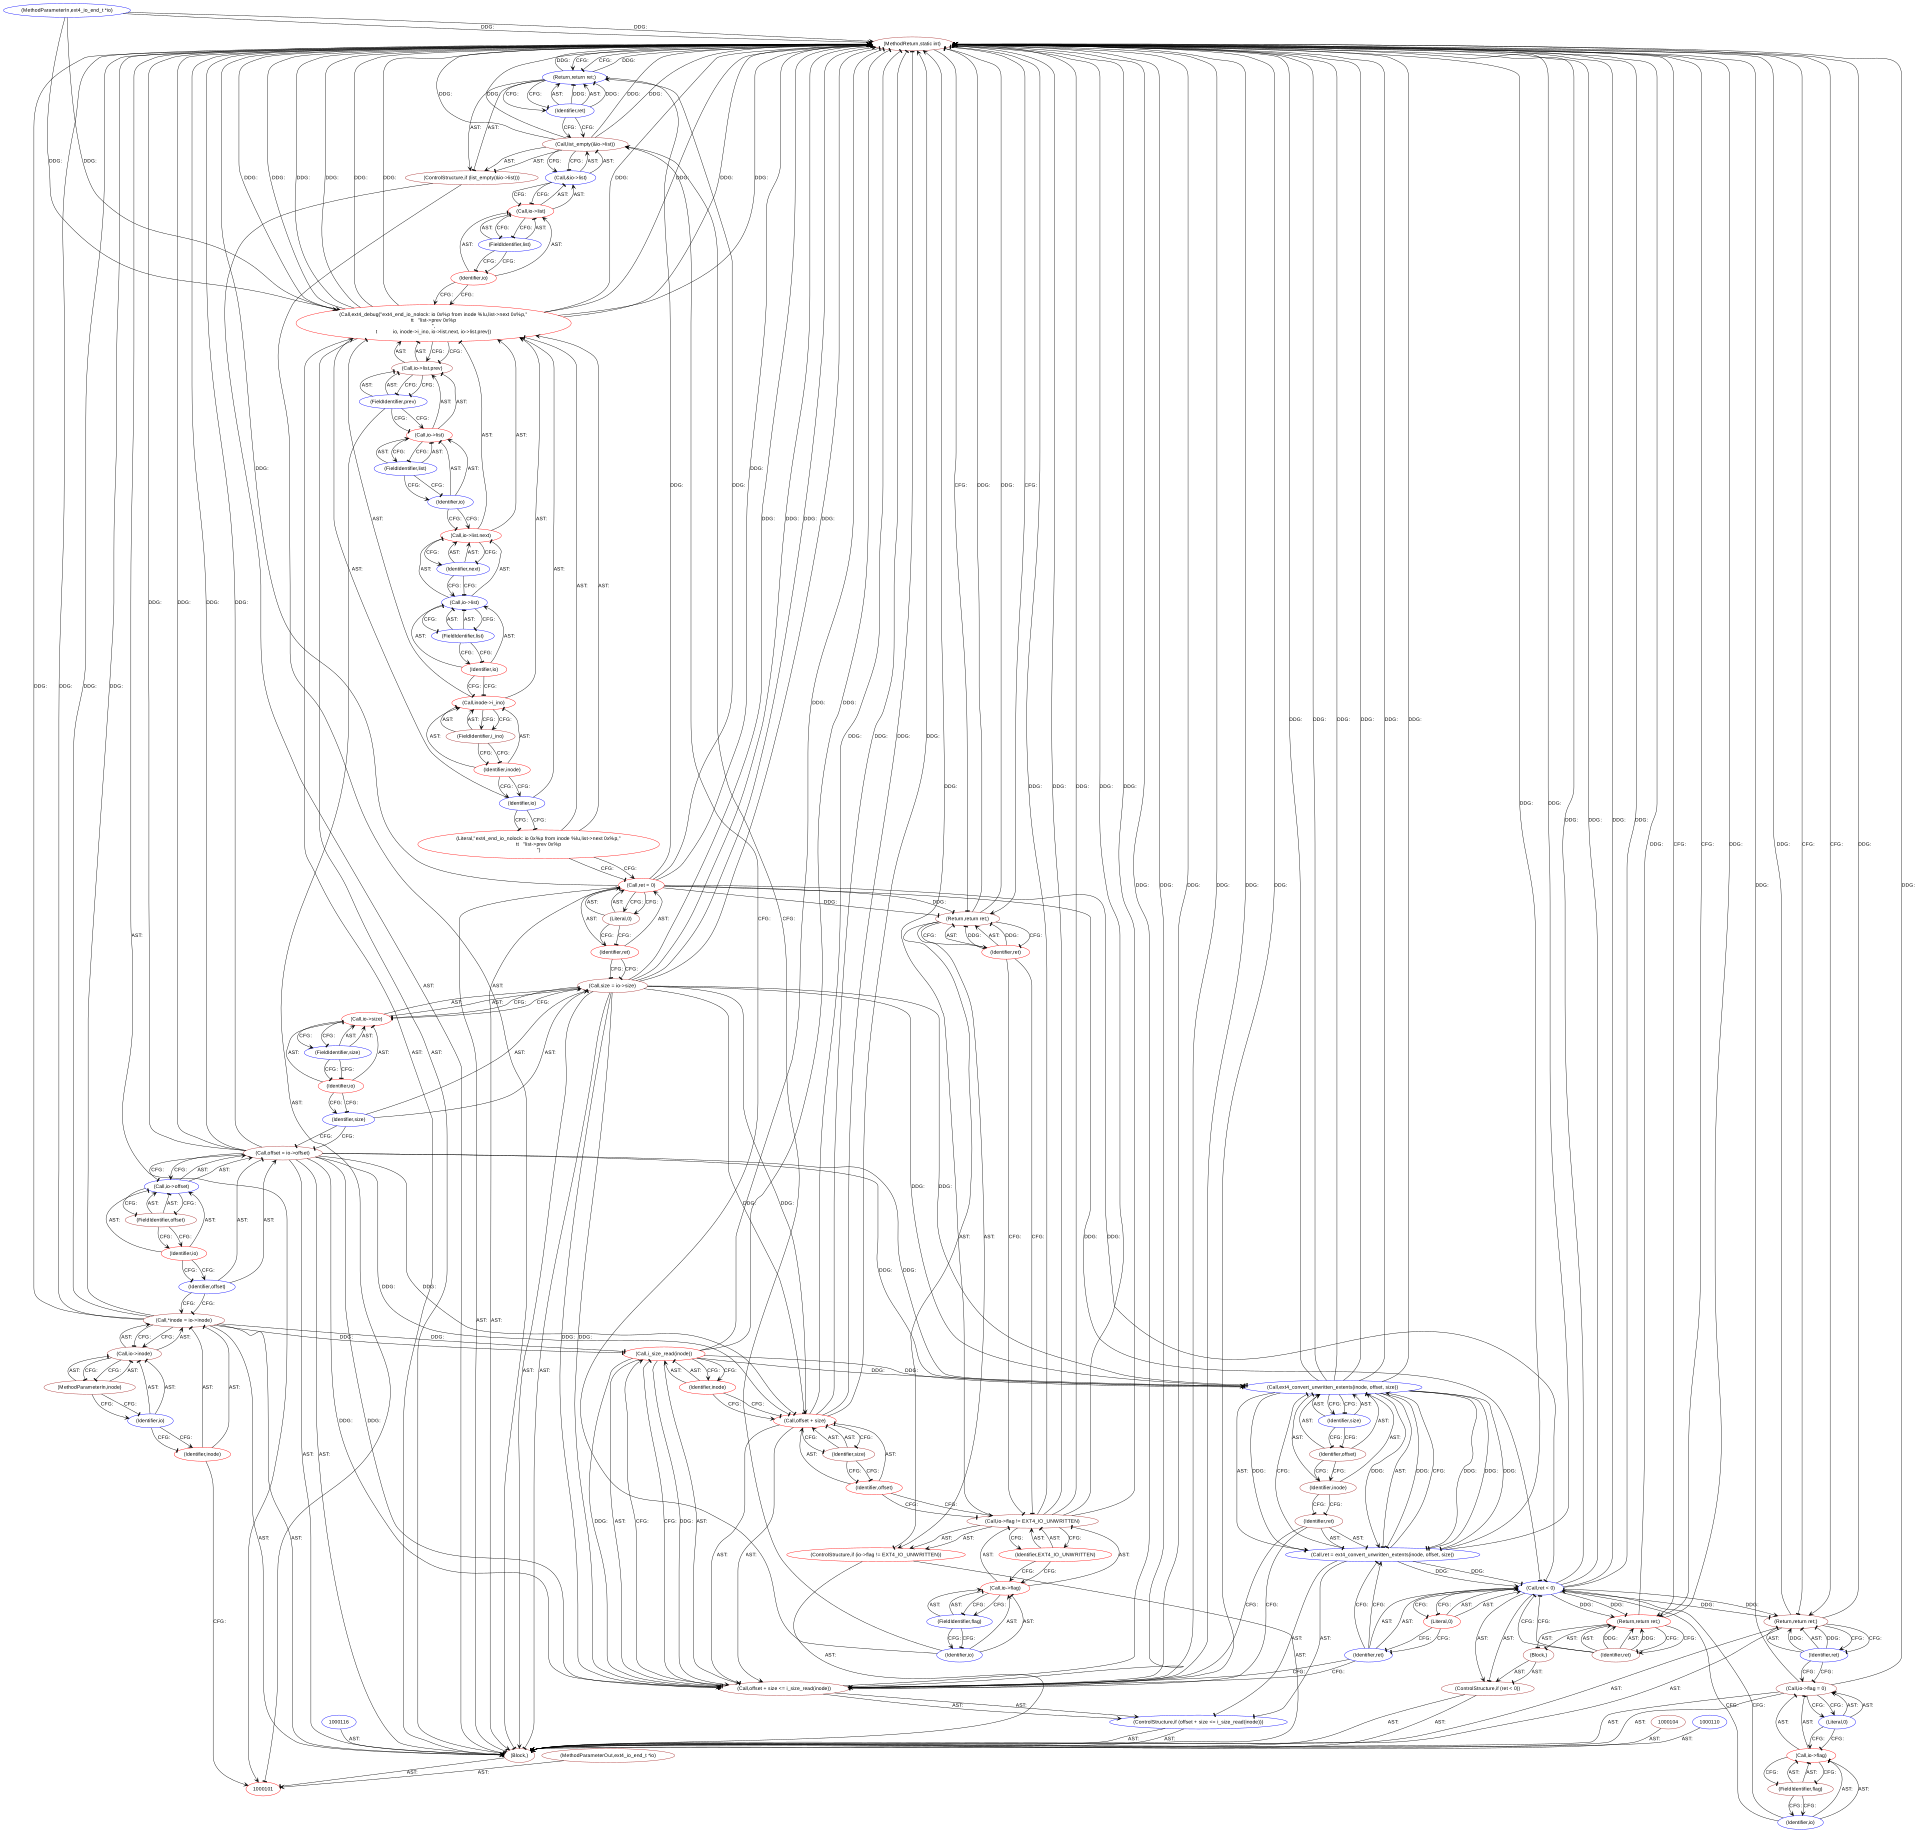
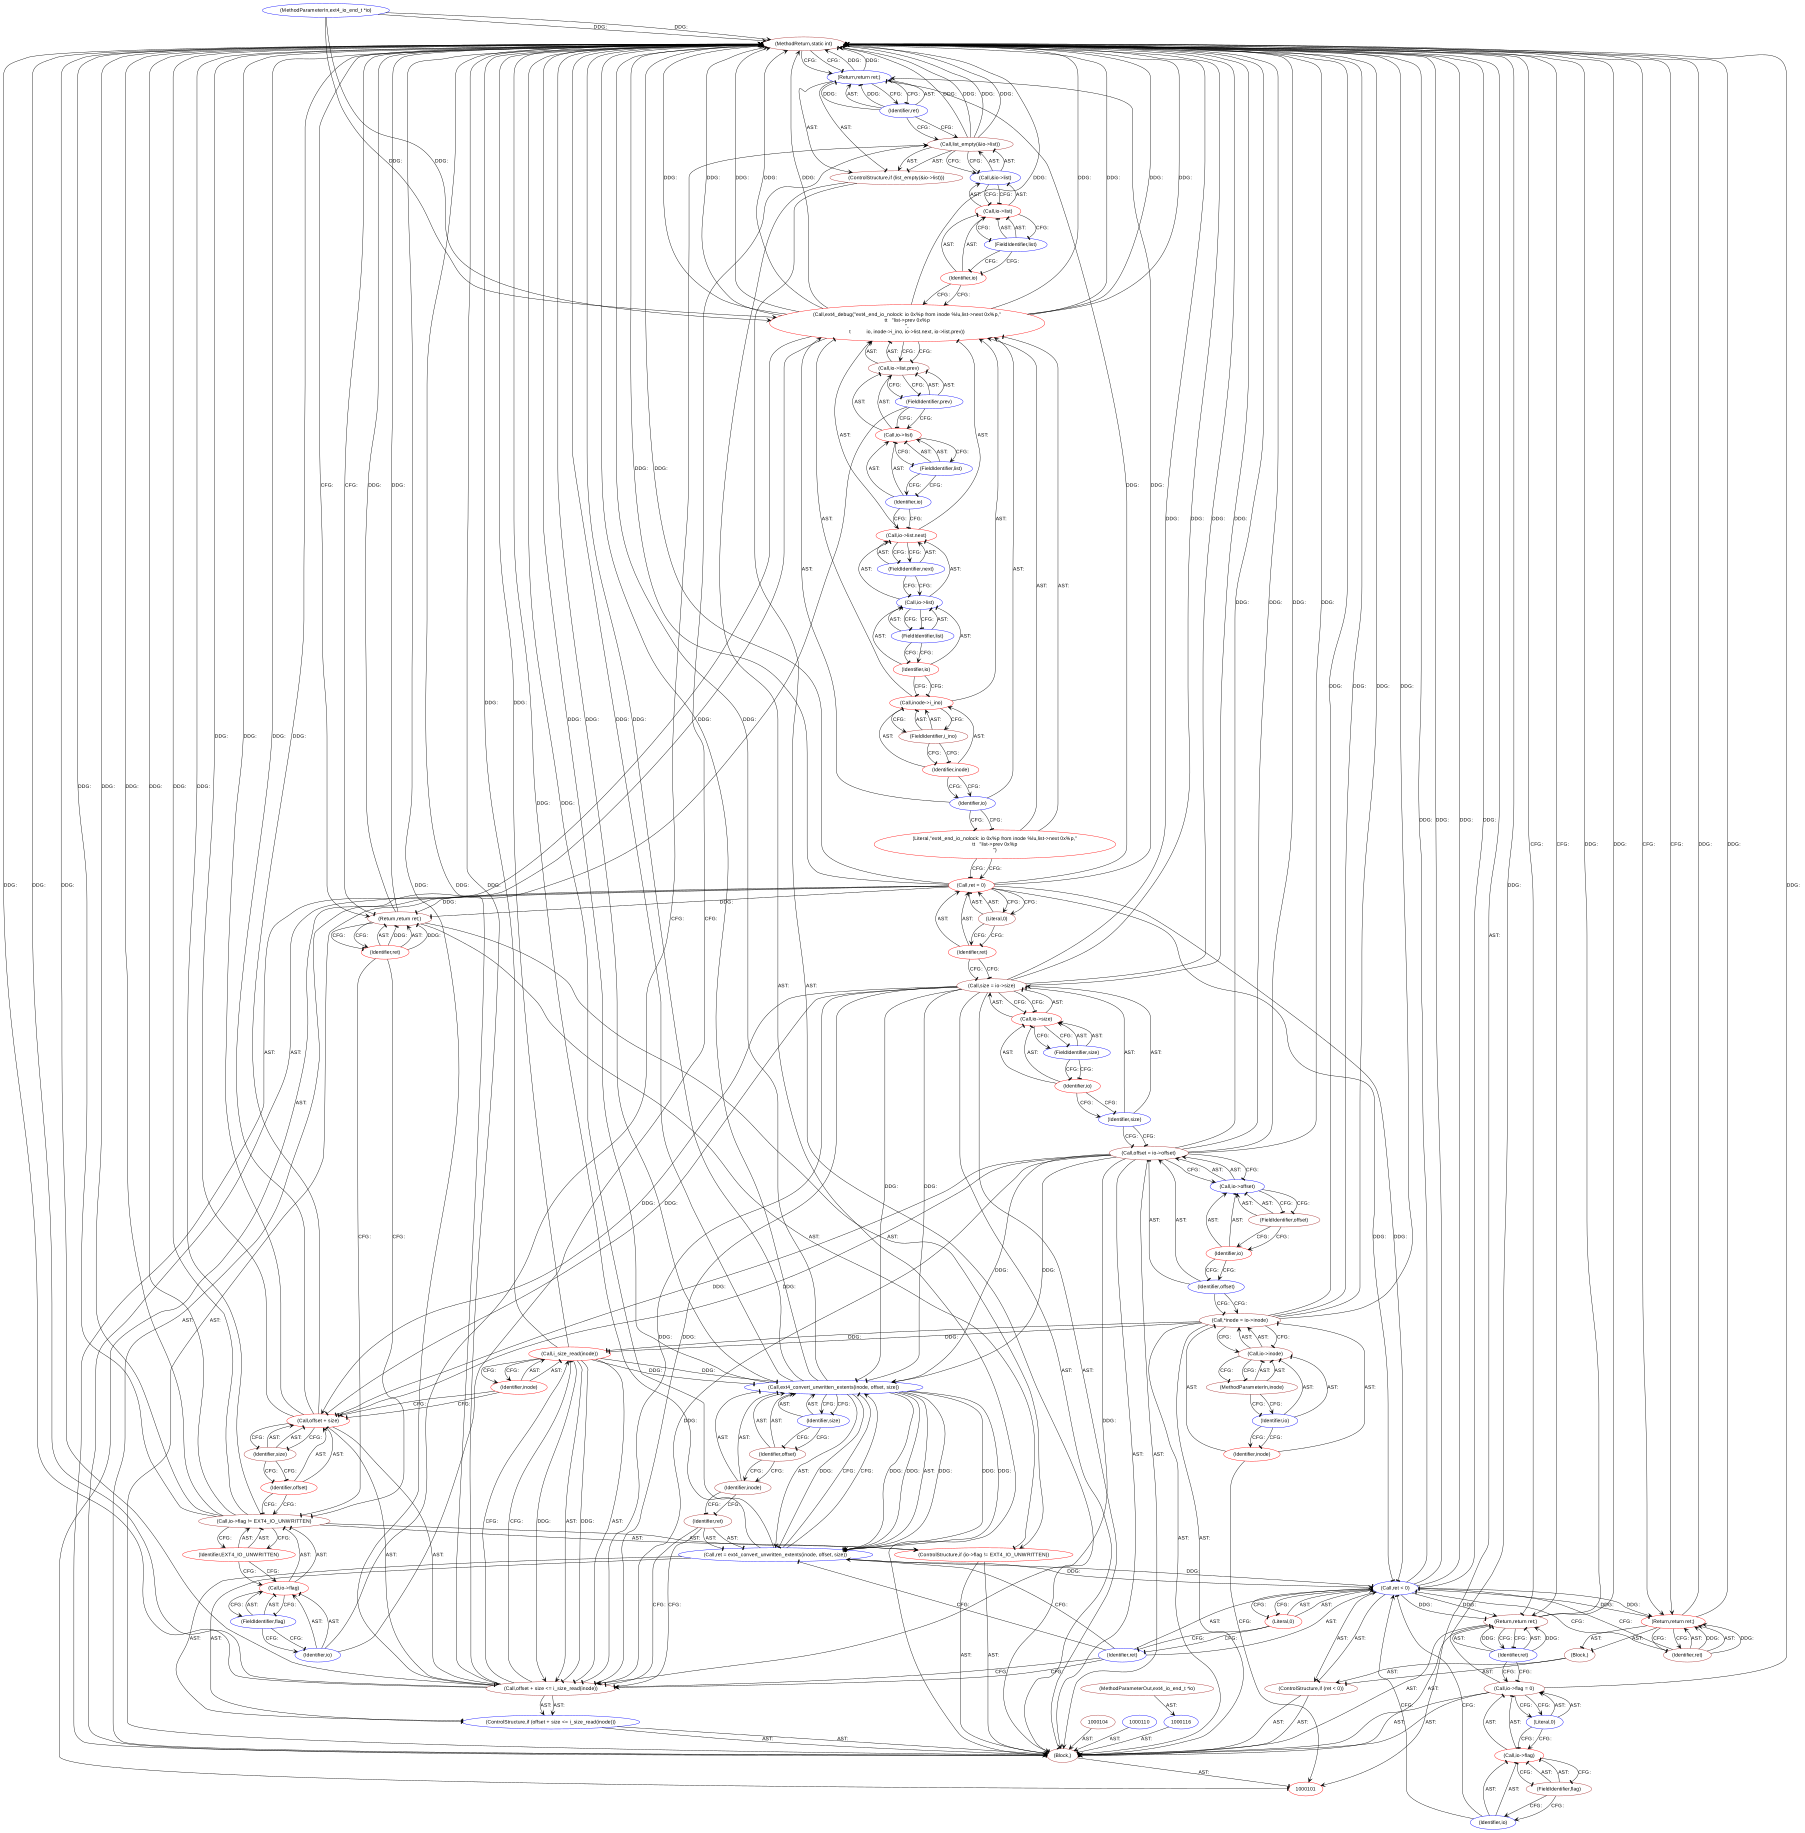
node "(Identifier,next)": label "(Identifier,next)" -> "(FieldIdentifier,next)"
edge "(MethodParameterOut,ext4_io_end_t *io)" -> "1000101": now "(MethodParameterOut,ext4_io_end_t *io)" -> "1000116"
